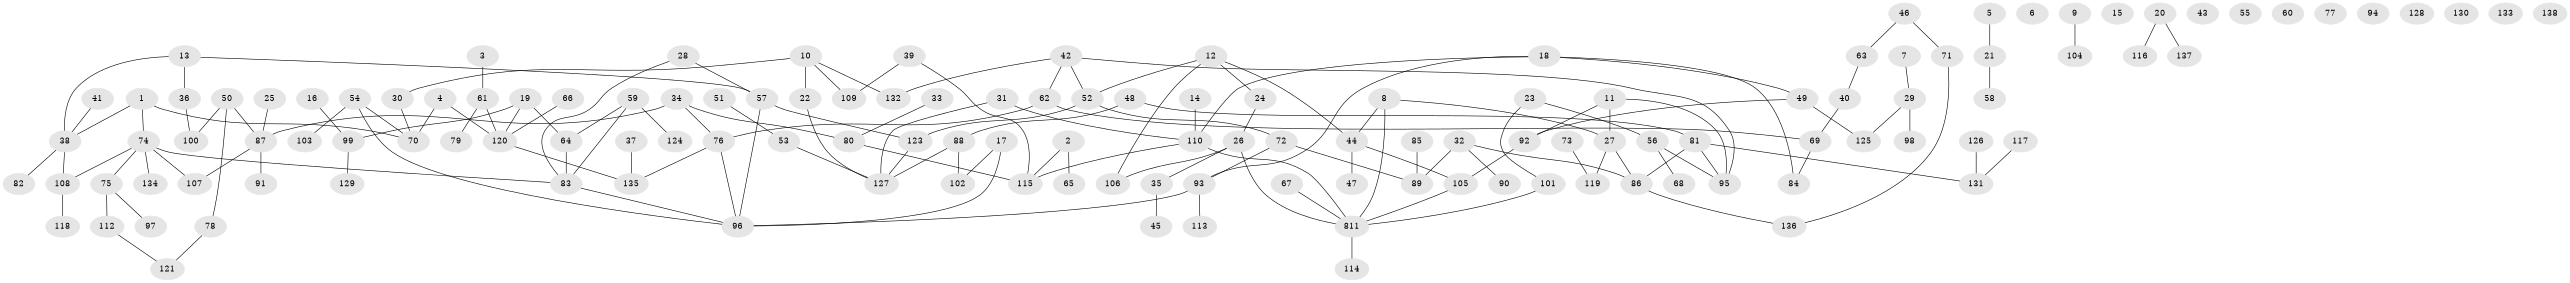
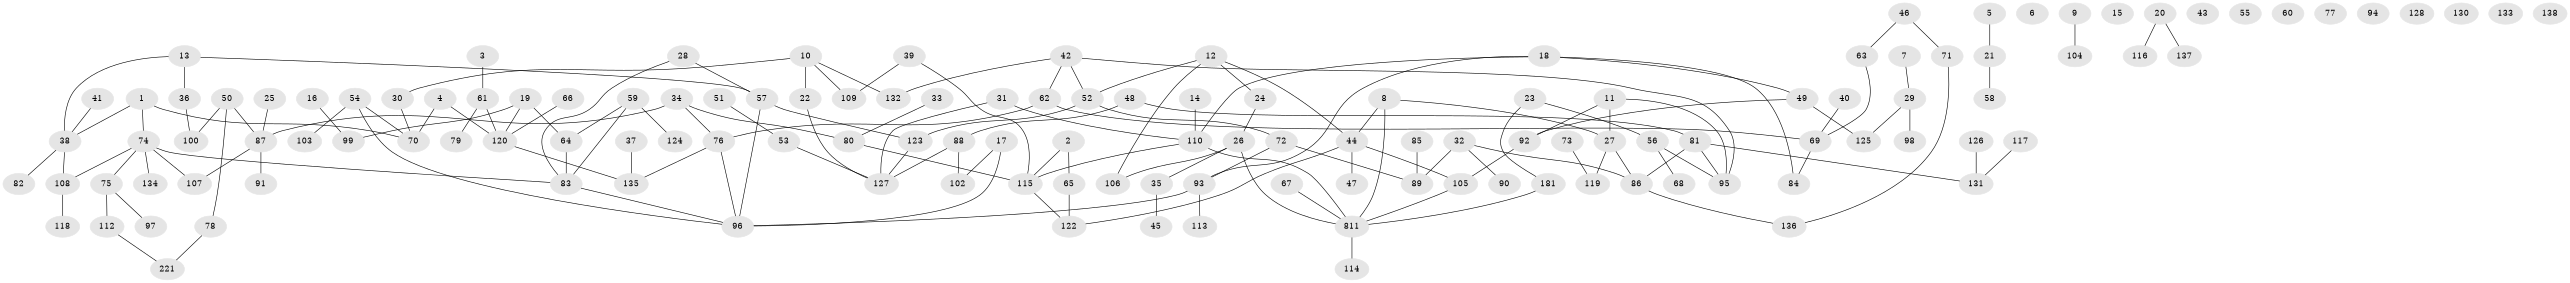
edge "63" -- "40": now "63" -- "69"
node "129": removed
node "101": label "101" -> "181"
node "122": added
node "121": label "121" -> "221"
